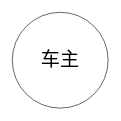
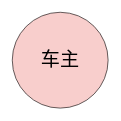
node "车主": fillcolor #ffffff -> #f8cecc
